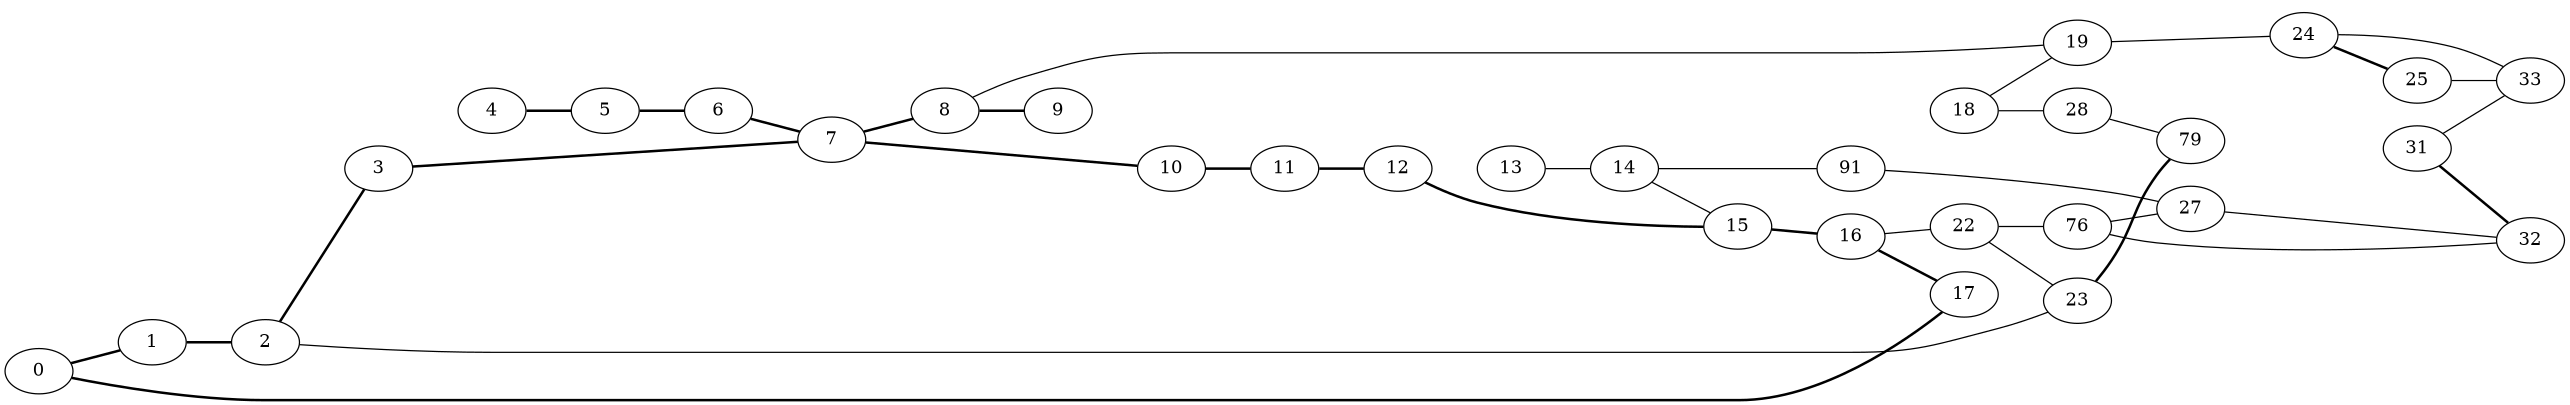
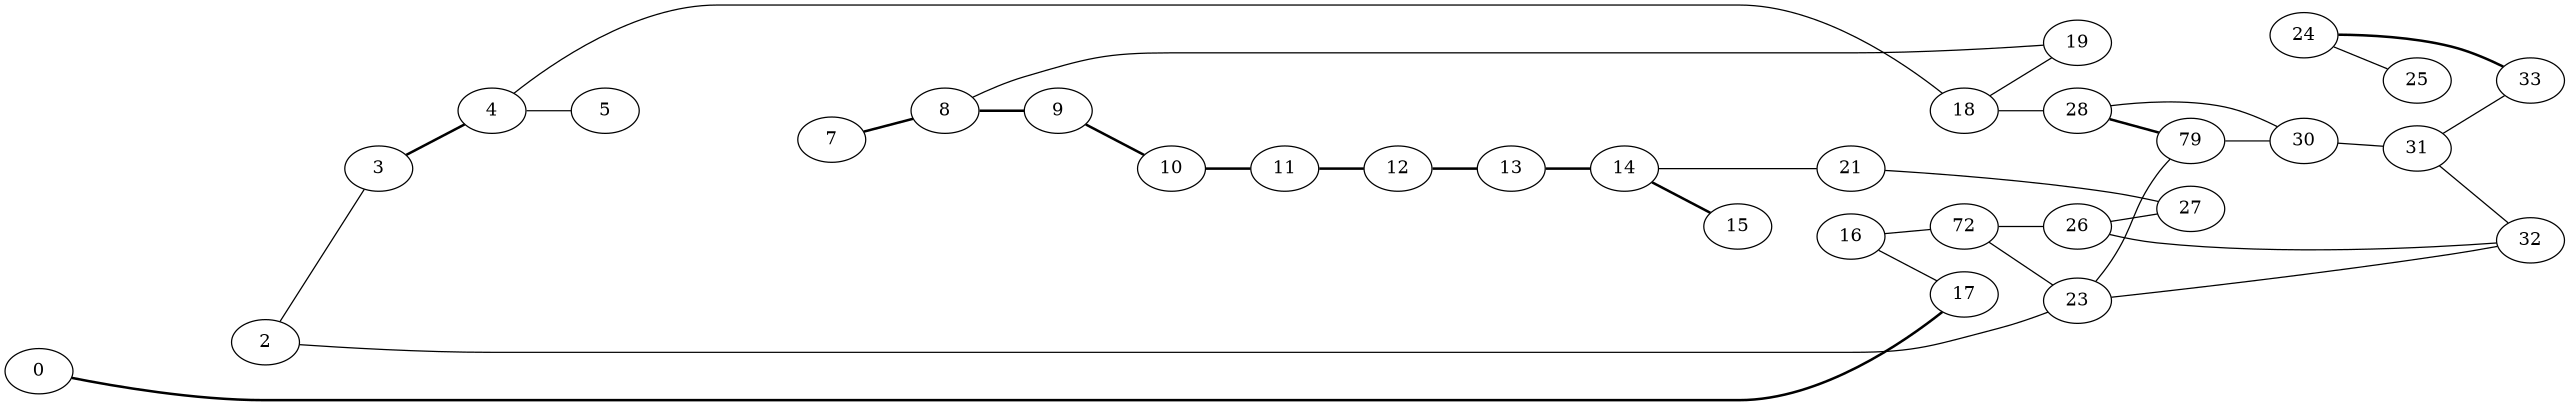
edge "4" -- "18": added
edge "24" -- "19": removed
edge "24" -- "33": style solid -> bold
edge "24" -- "25": style bold -> solid
edge "25" -- "33": removed
edge "4" -- "5": style bold -> solid
node "6": removed
edge "28" -- "79": style solid -> bold
node "30": added
edge "7" -- "3": now "4" -- "3"
edge "7" -- "10": now "9" -- "10"
edge "13" -- "14": style solid -> bold
node "91": label "91" -> "21"
edge "31" -- "32": style bold -> solid
edge "14" -- "15": style solid -> bold
edge "12" -- "15": now "12" -- "13"
edge "27" -- "32": now "23" -- "32"
node "22": label "22" -> "72"
node "76": label "76" -> "26"
edge "79" -- "23": style bold -> solid
edge "15" -- "16": removed
edge "3" -- "2": style bold -> solid
edge "16" -- "17": style bold -> solid
node "1": removed
